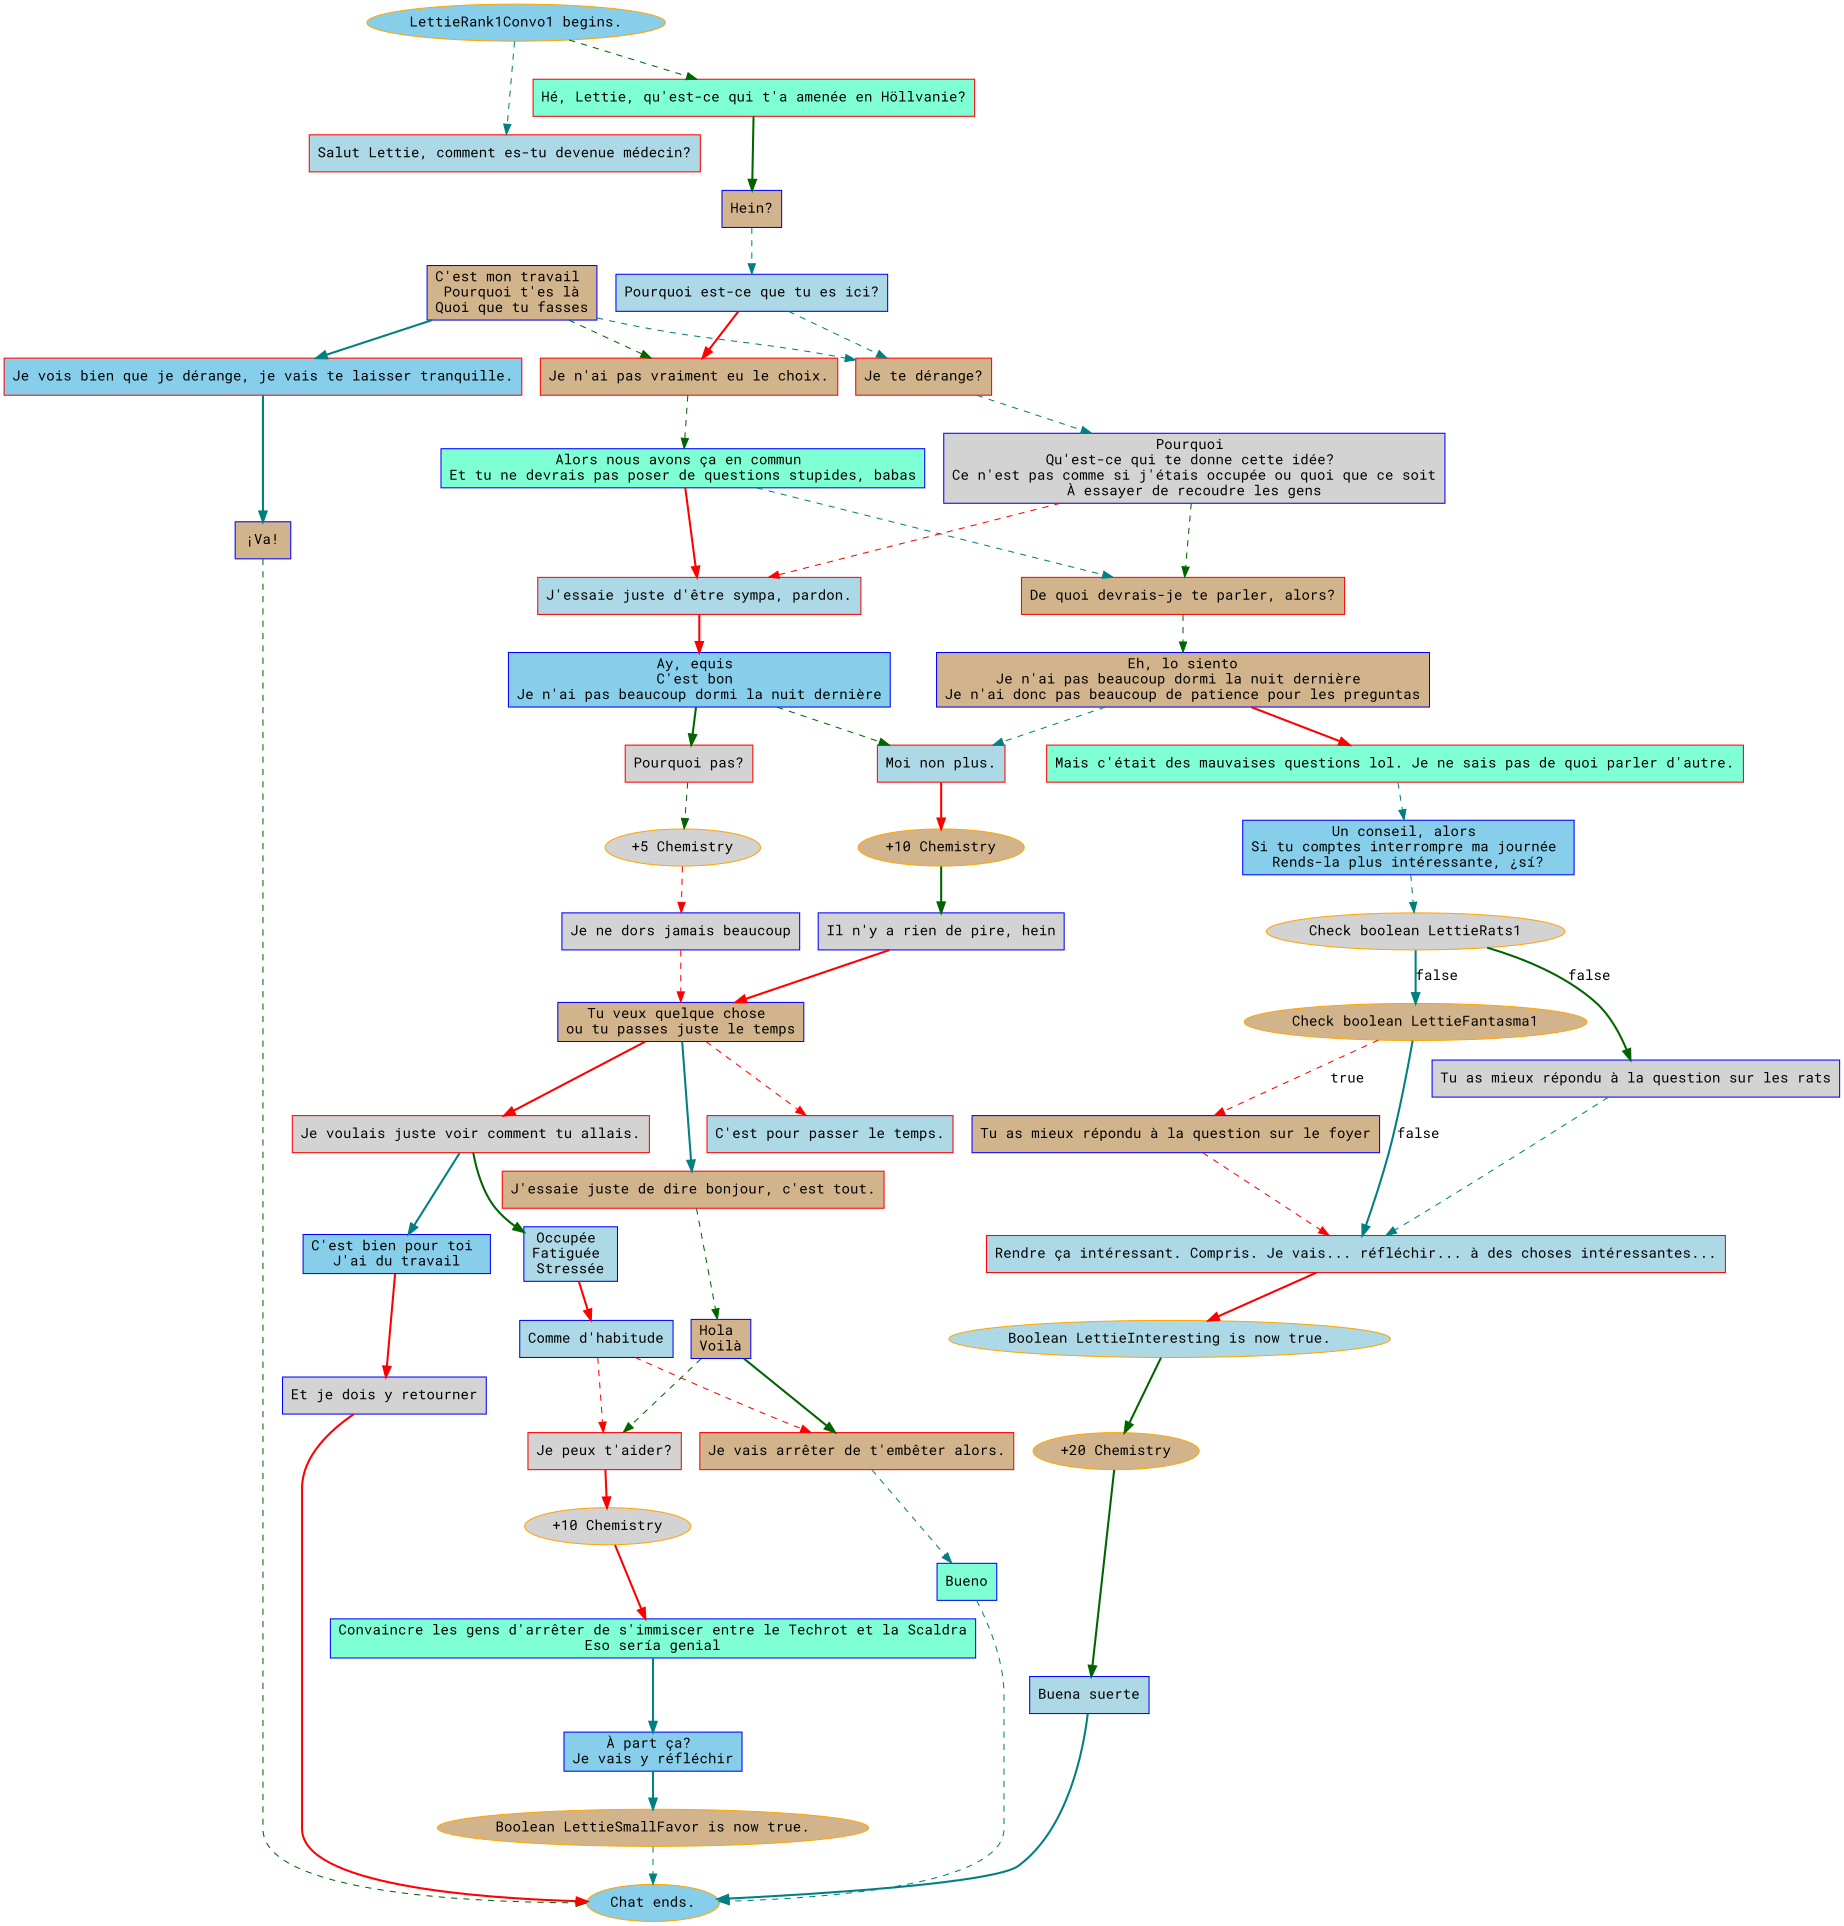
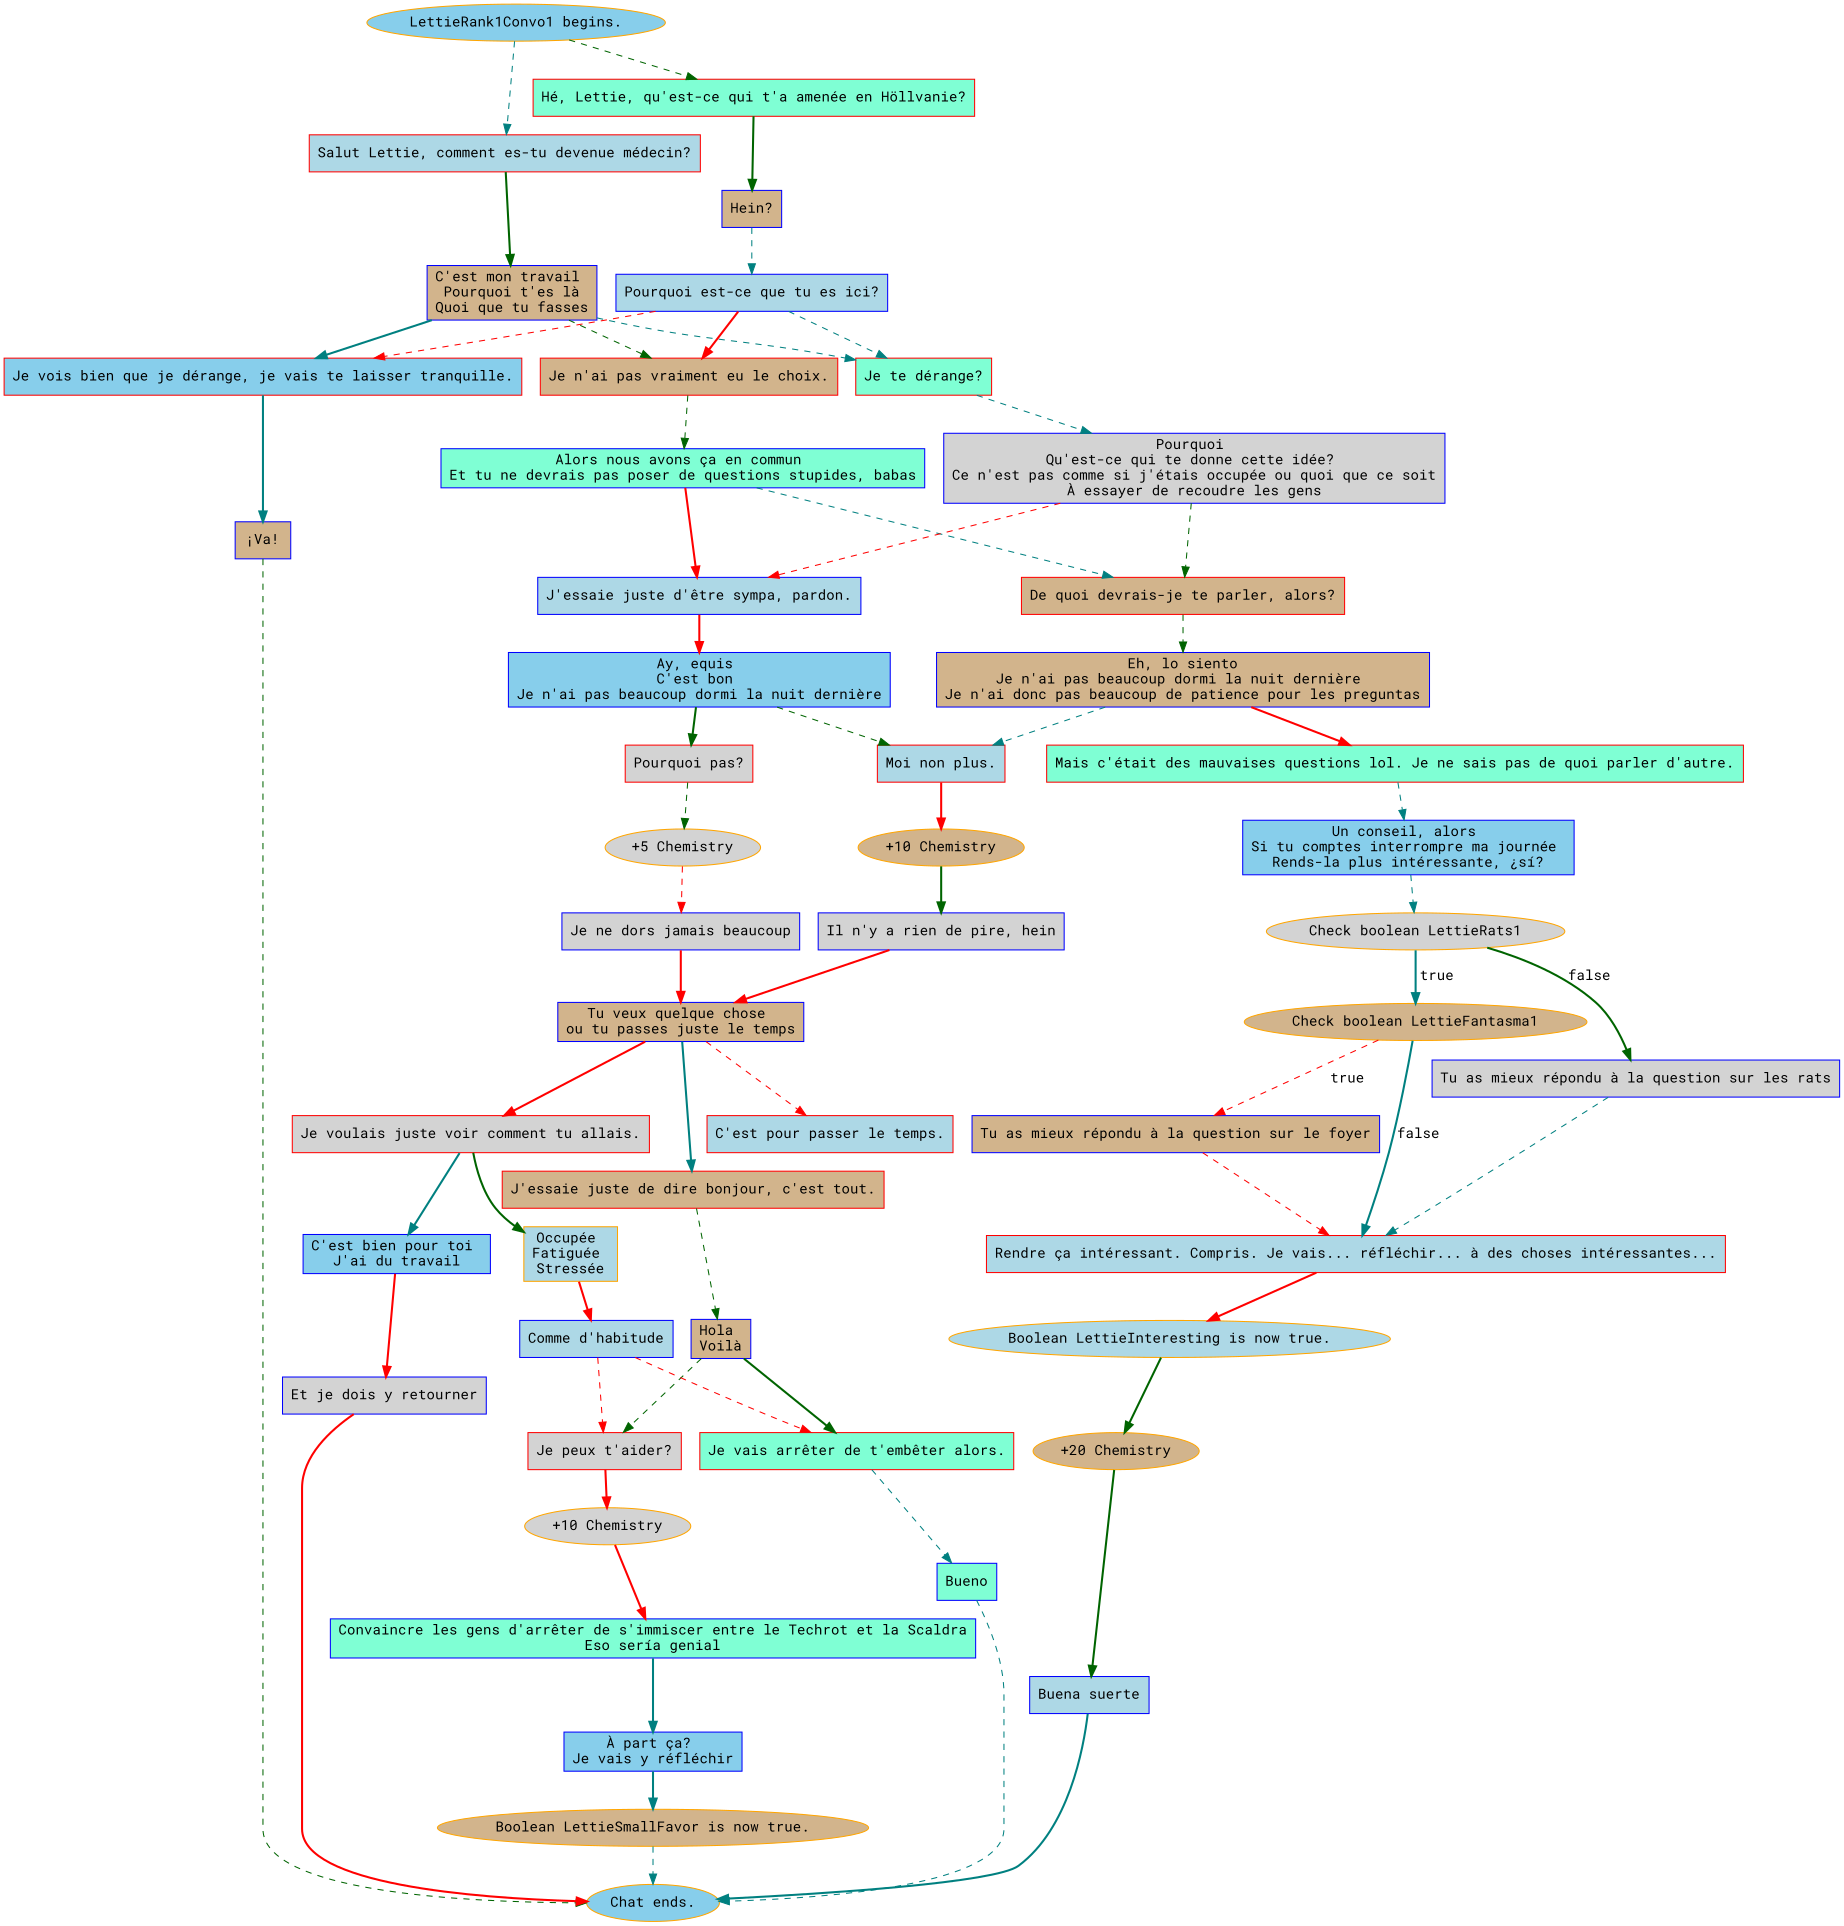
edge "Salut Lettie, comment es-tu devenue médecin?" -> "C'est mon travail Pourquoi t'es là Quoi que tu fasses": added
edge "Pourquoi est-ce que tu es ici?" -> "Je vois bien que je dérange, je vais te laisser tranquille.": added
node "Je te dérange?": fillcolor tan -> aquamarine
node "J'essaie juste d'être sympa, pardon.": color red -> blue
edge "Je ne dors jamais beaucoup" -> "Tu veux quelque chose ou tu passes juste le temps": style dashed -> bold
edge "Check boolean LettieRats1" -> "Check boolean LettieFantasma1": label "false" -> "true"
node "Occupée Fatiguée Stressée": color blue -> orange
node "Je vais arrêter de t'embêter alors.": fillcolor tan -> aquamarine
